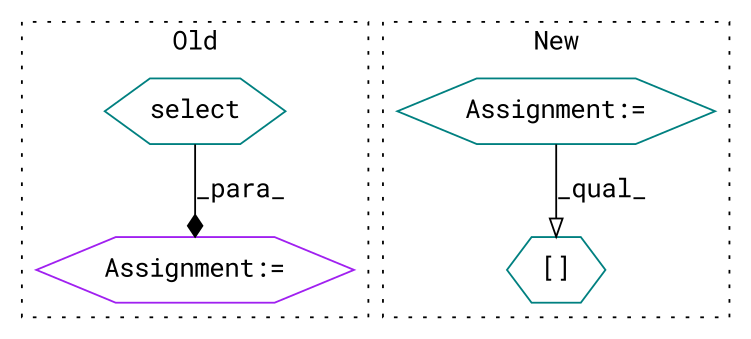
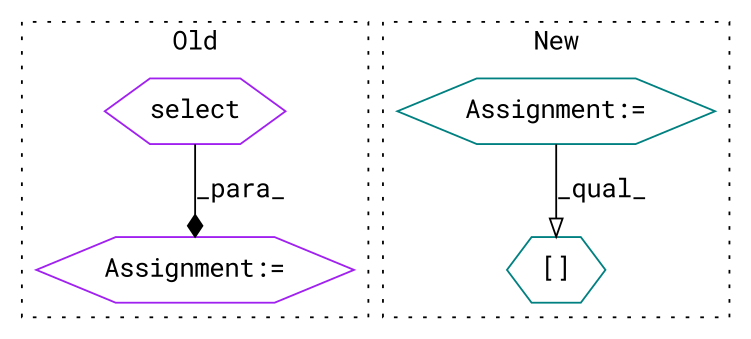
node "select": color teal -> purple
